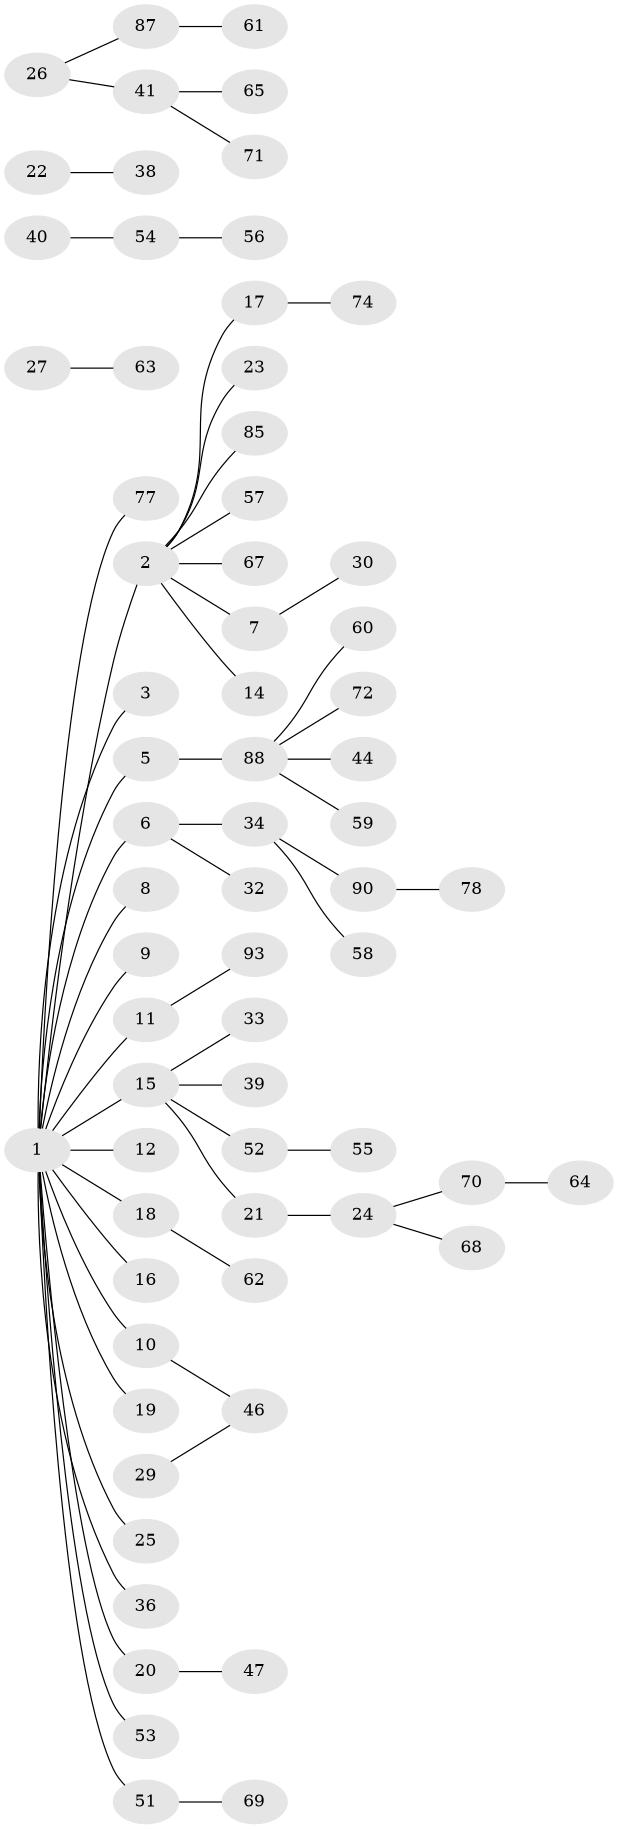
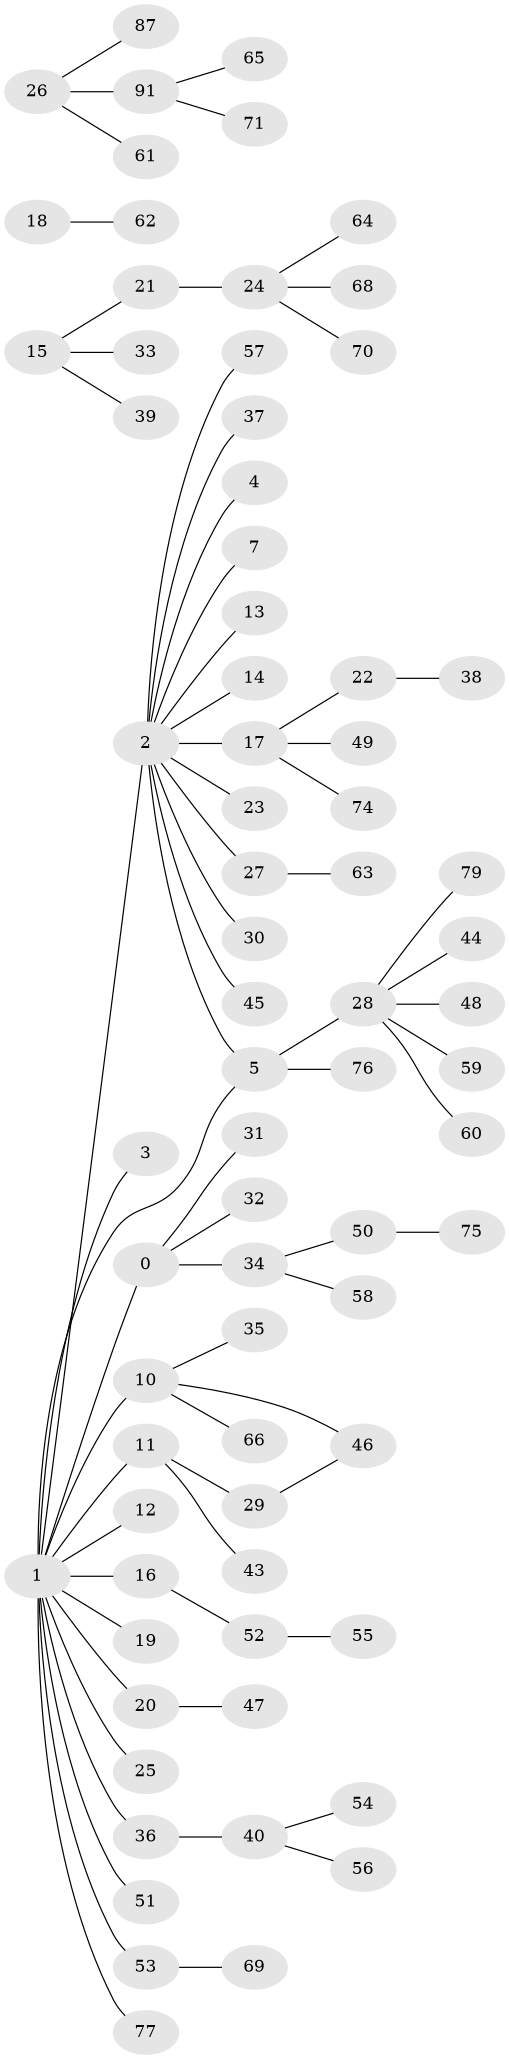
edge "87" -- "61": now "26" -- "61"
node "41": label "41" -> "91"
edge "54" -- "56": now "40" -- "56"
node "85": label "85" -> "45"
node "4": added
node "67": label "67" -> "37"
edge "30" -- "7": now "30" -- "2"
node "13": added
node "72": label "72" -> "79"
edge "22" -- "17": added
node "49": added
node "88": label "88" -> "28"
edge "2" -- "27": added
node "6": label "6" -> "0"
node "8": removed
node "90": label "90" -> "50"
node "78": label "78" -> "75"
edge "2" -- "5": added
node "9": removed
node "93": label "93" -> "43"
node "48": added
node "76": added
edge "15" -- "1": removed
edge "15" -- "52": now "16" -- "52"
node "31": added
edge "1" -- "18": removed
edge "70" -- "64": now "24" -- "64"
node "35": added
node "66": added
edge "11" -- "29": added
edge "51" -- "69": now "53" -- "69"
edge "36" -- "40": added
